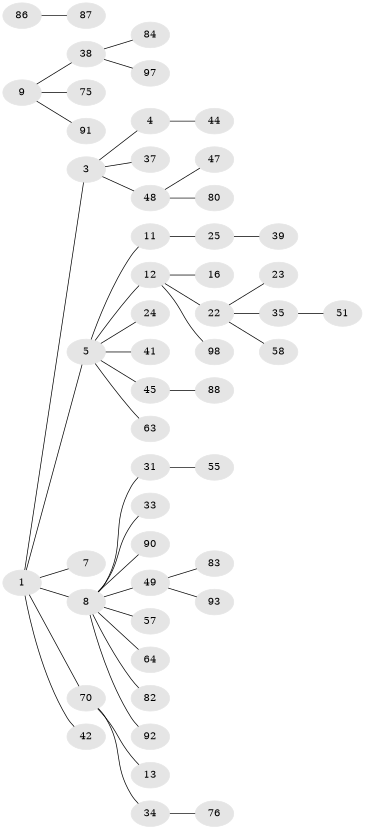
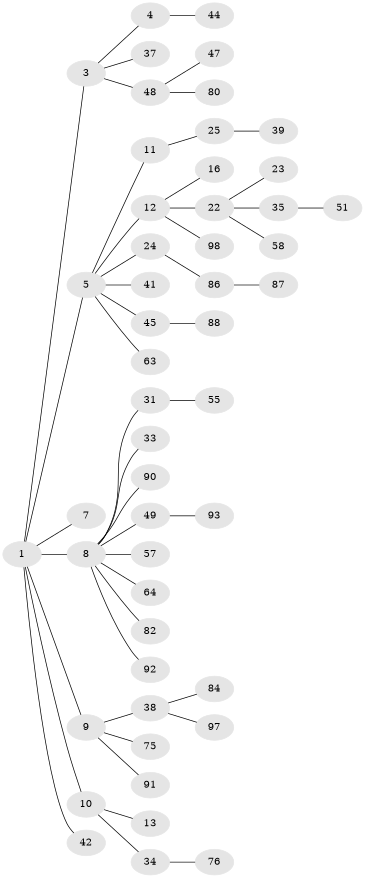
edge "24" -- "86": added
node "83": removed
edge "1" -- "9": added
node "70": label "70" -> "10"
